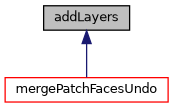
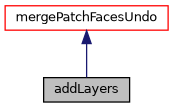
edge "mergePatchFacesUndo" -> "addLayers": reversed
